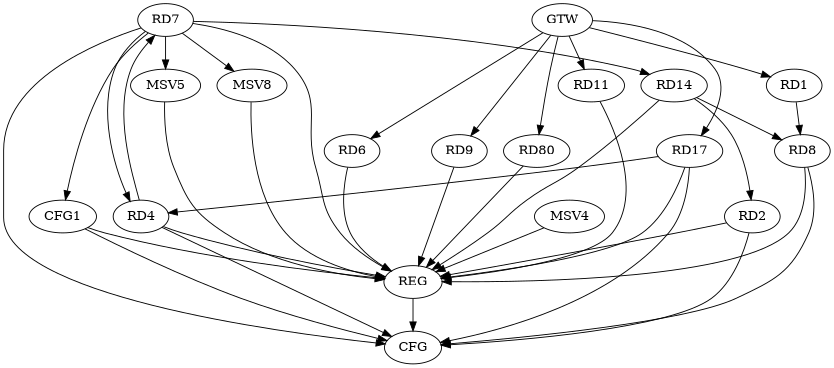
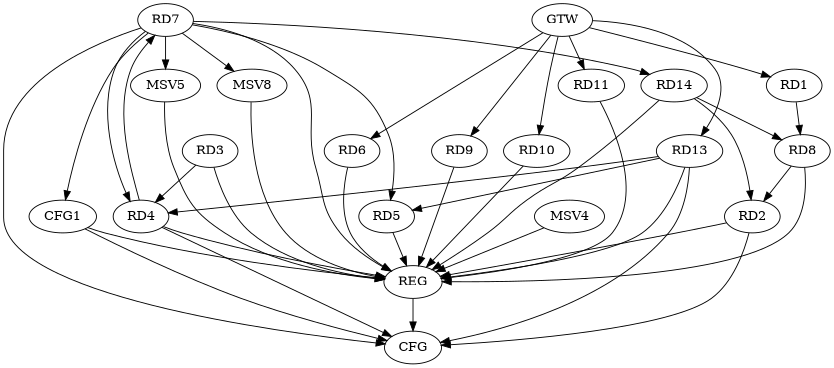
node "RD3": added
node "RD80": label "RD80" -> "RD10"
node "RD17": label "RD17" -> "RD13"
node "RD5": added
edge "RD8" -> "CFG": now "RD8" -> "RD2"
